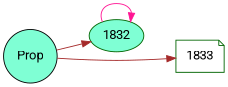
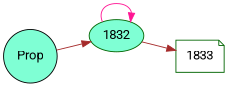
edge "Prop" -> "1833": now "1832" -> "1833"
